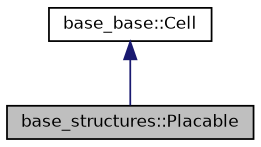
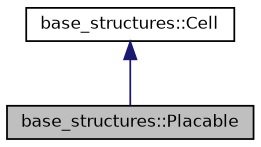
node "base_base::Cell": label "base_base::Cell" -> "base_structures::Cell"
